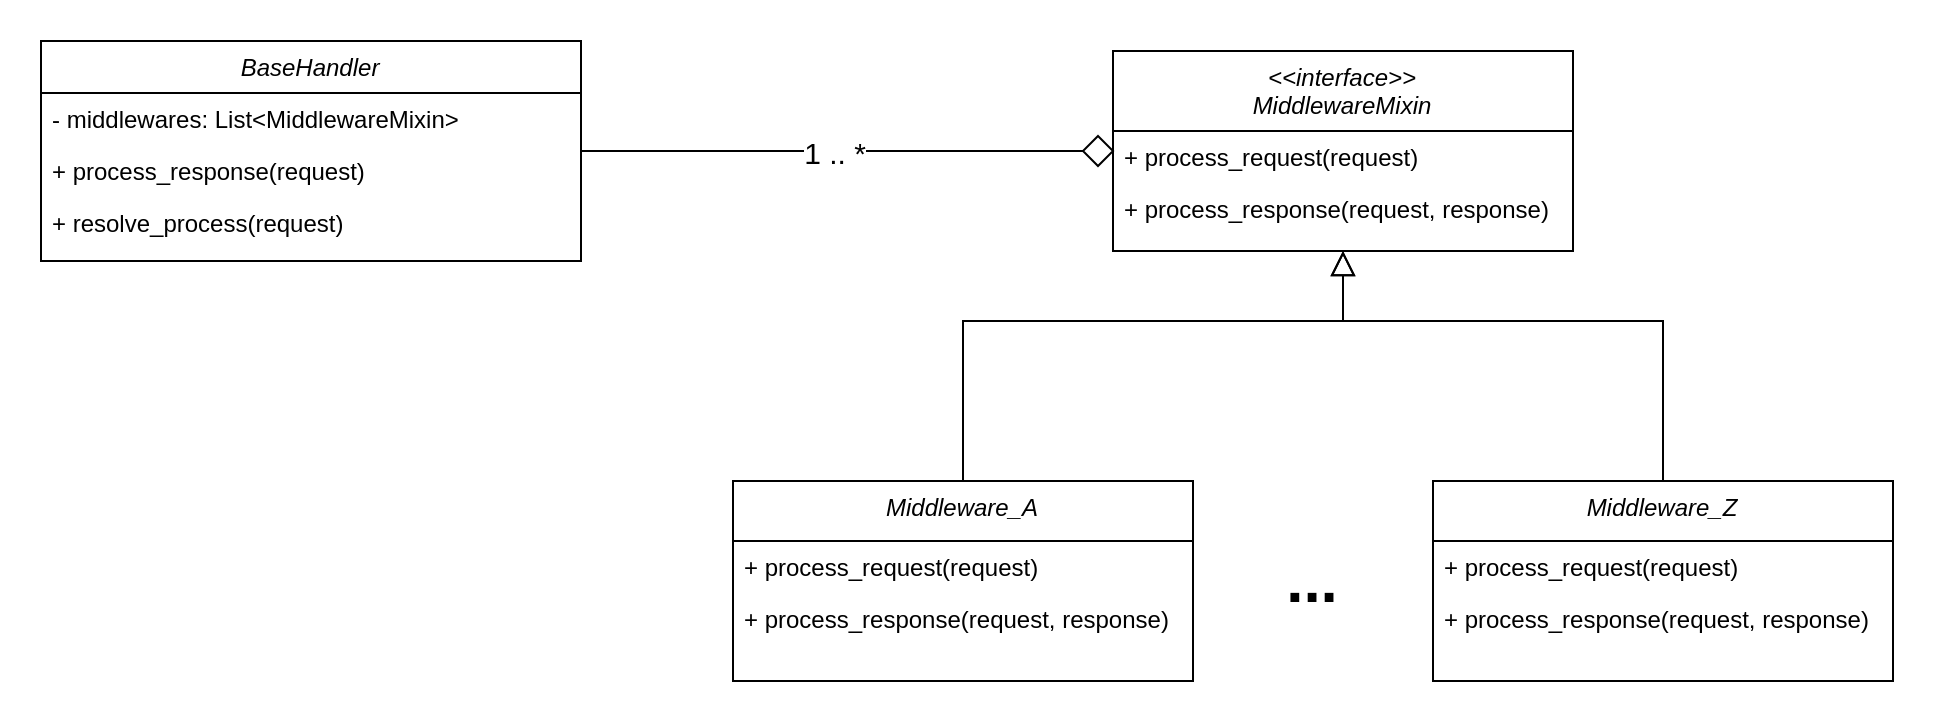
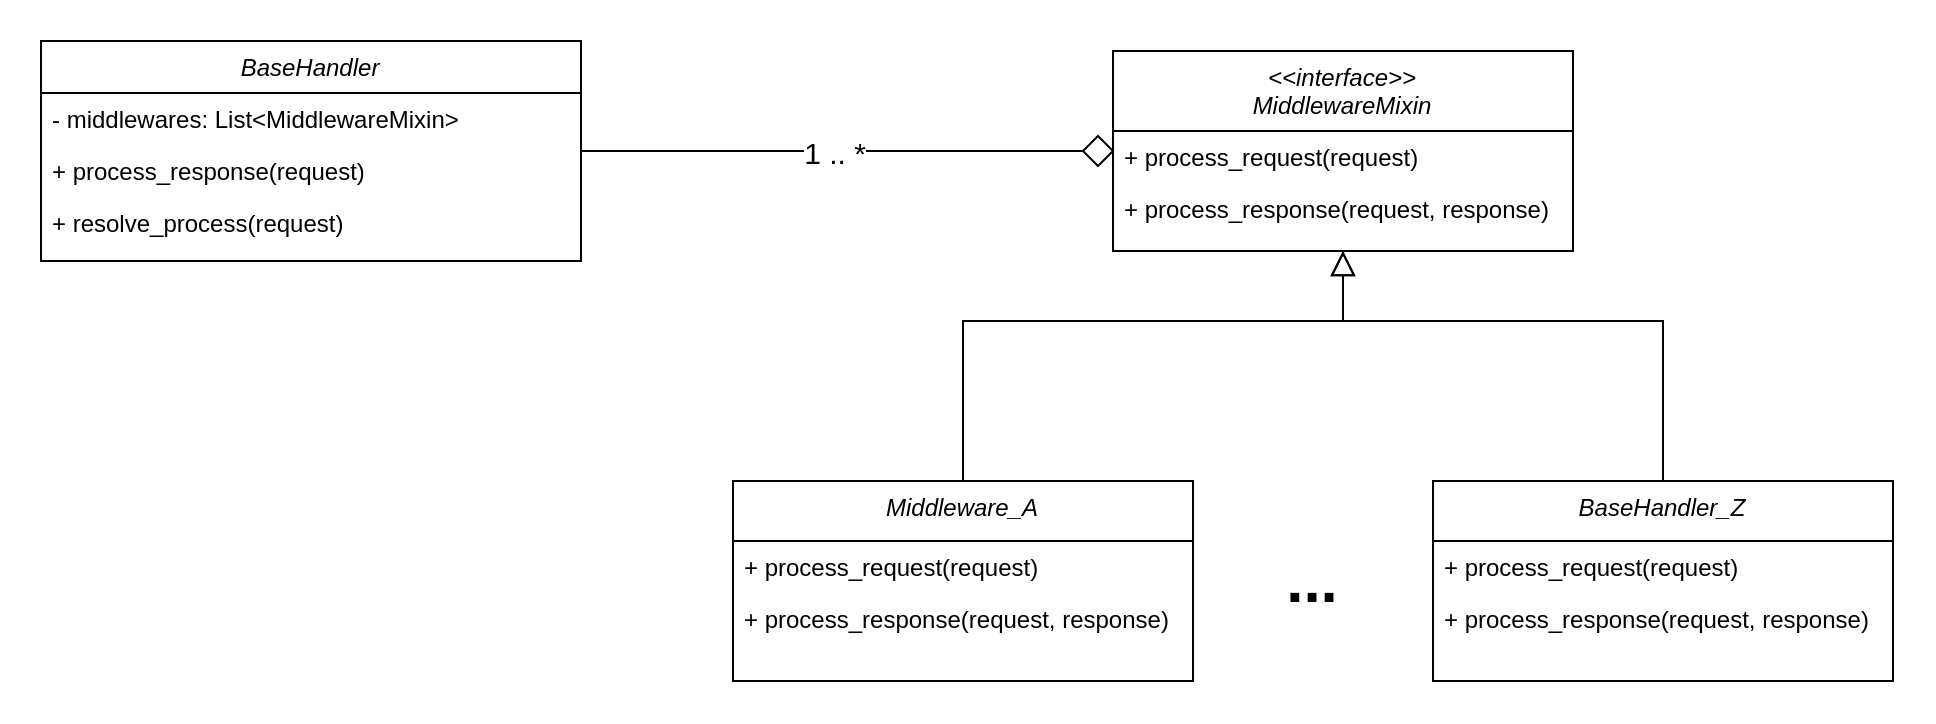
node "Middleware_Z": label "Middleware_Z" -> "BaseHandler_Z"
